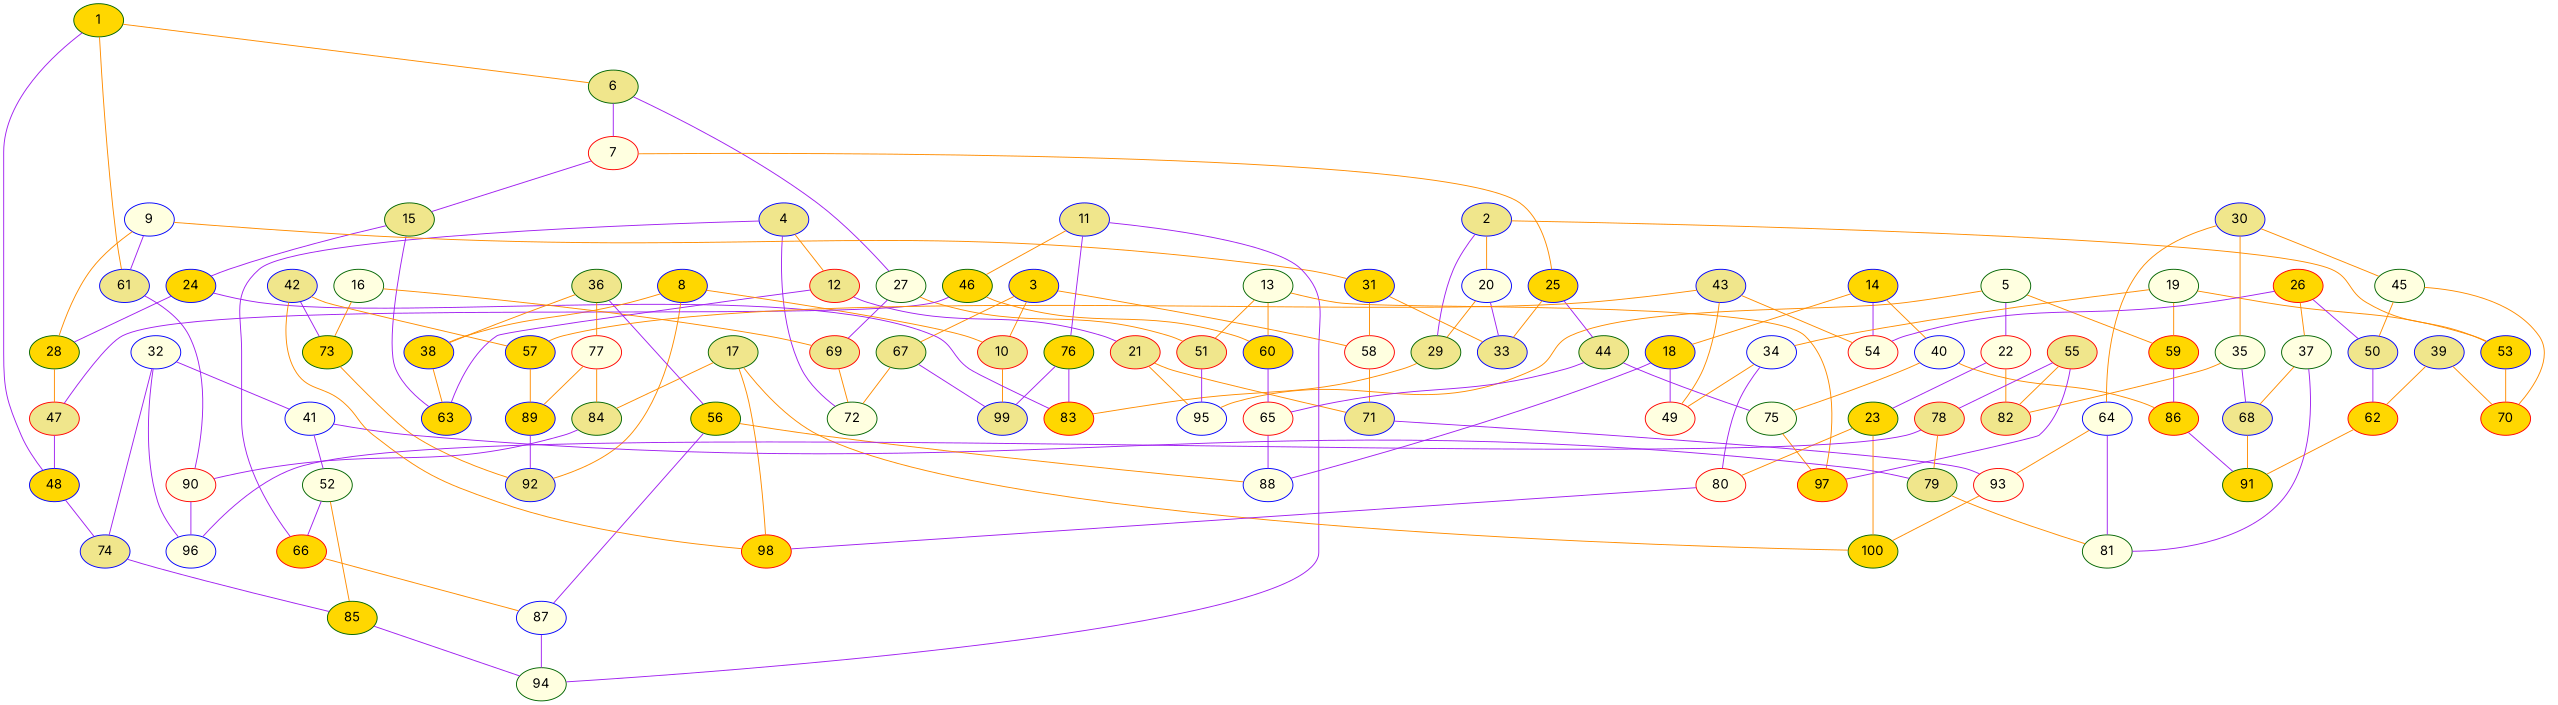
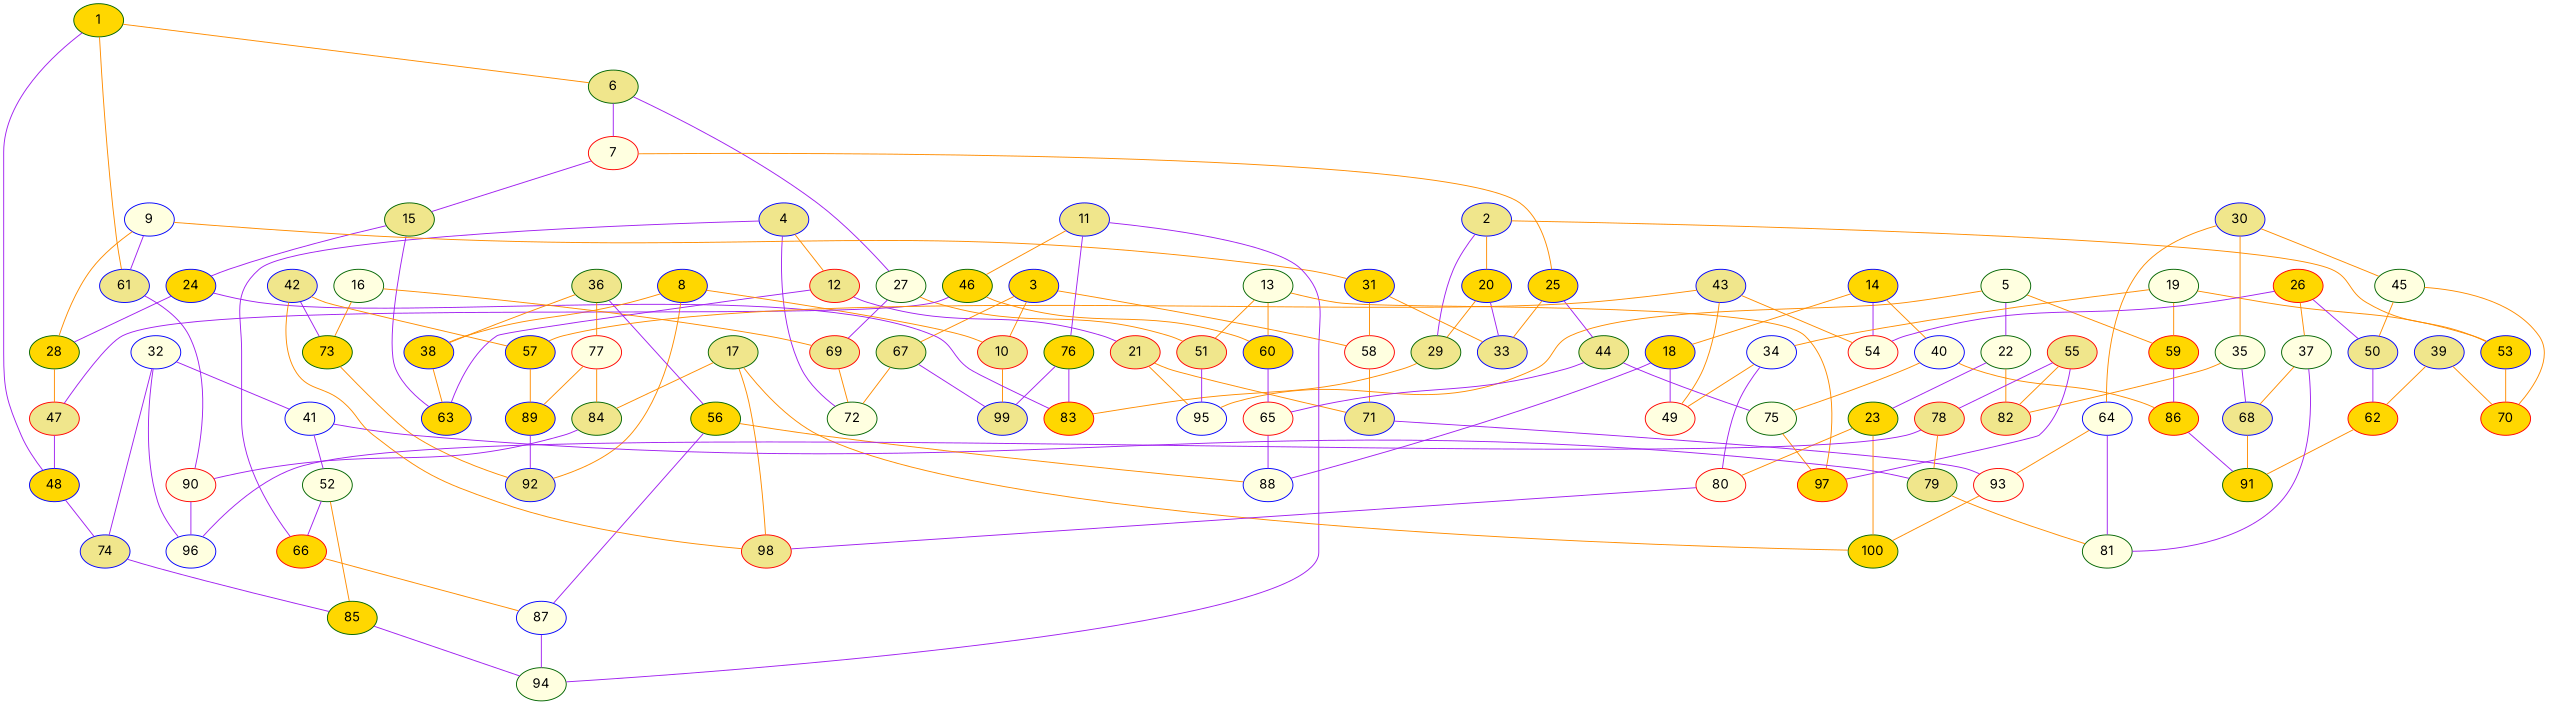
node "20": fillcolor lightyellow -> gold
node "22": color red -> darkgreen
node "98": fillcolor gold -> khaki
